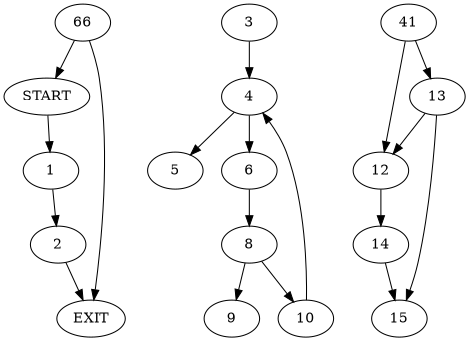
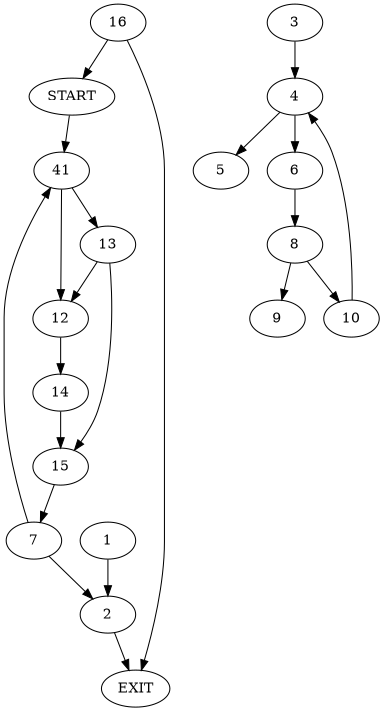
node "66": label "66" -> "16"
edge "START" -> "1": now "START" -> "41"
node "7": added
